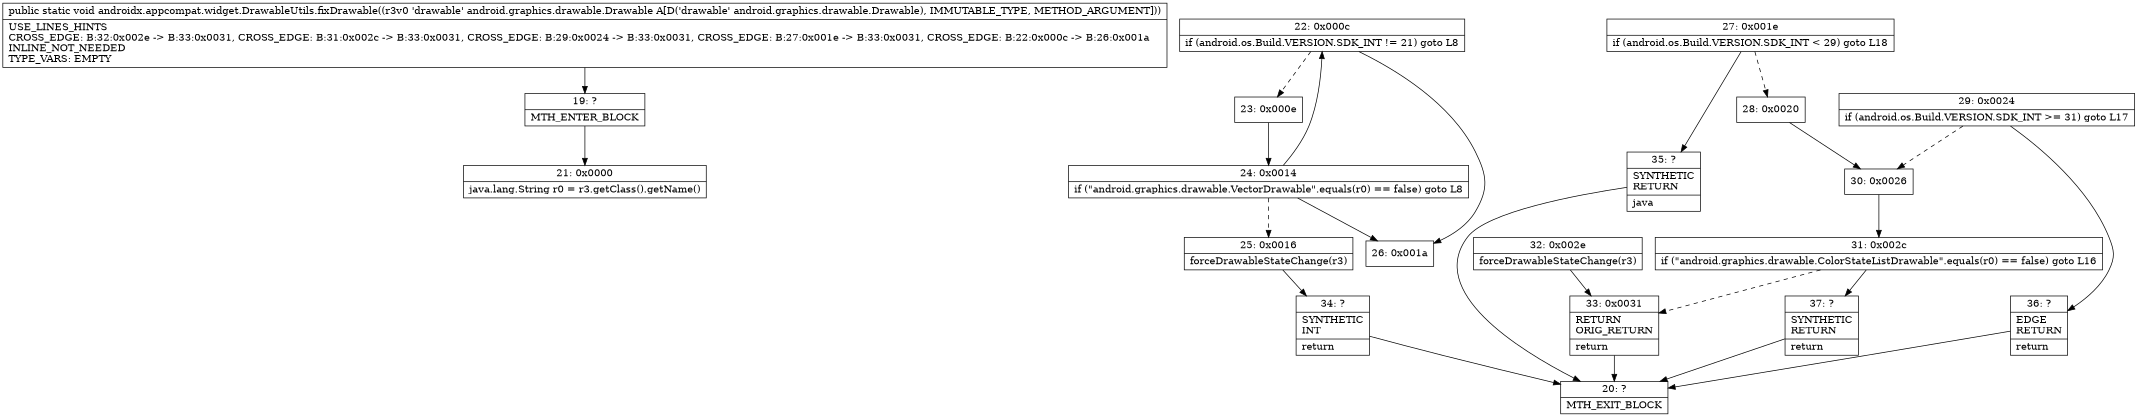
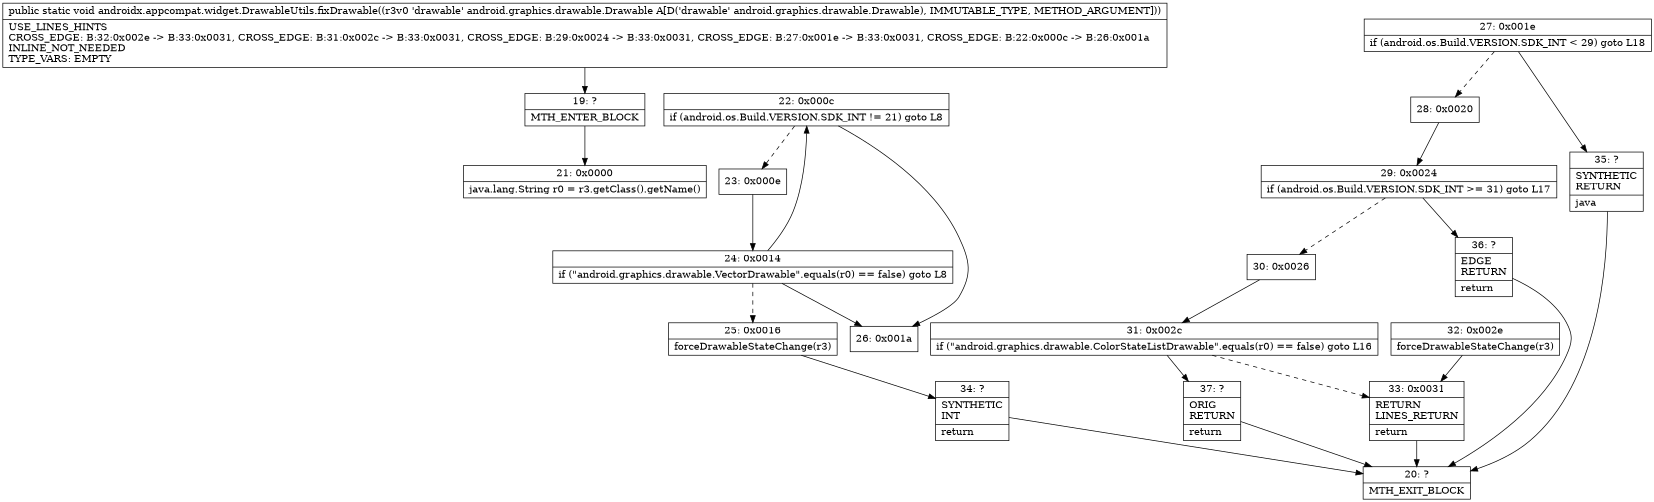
edge "28: 0x0020" -> "30: 0x0026": now "28: 0x0020" -> "29: 0x0024"
node "37: ?": text "SYNTHETIC" -> "ORIG"
node "33: 0x0031": text "ORIG_RETURN" -> "LINES_RETURN"
